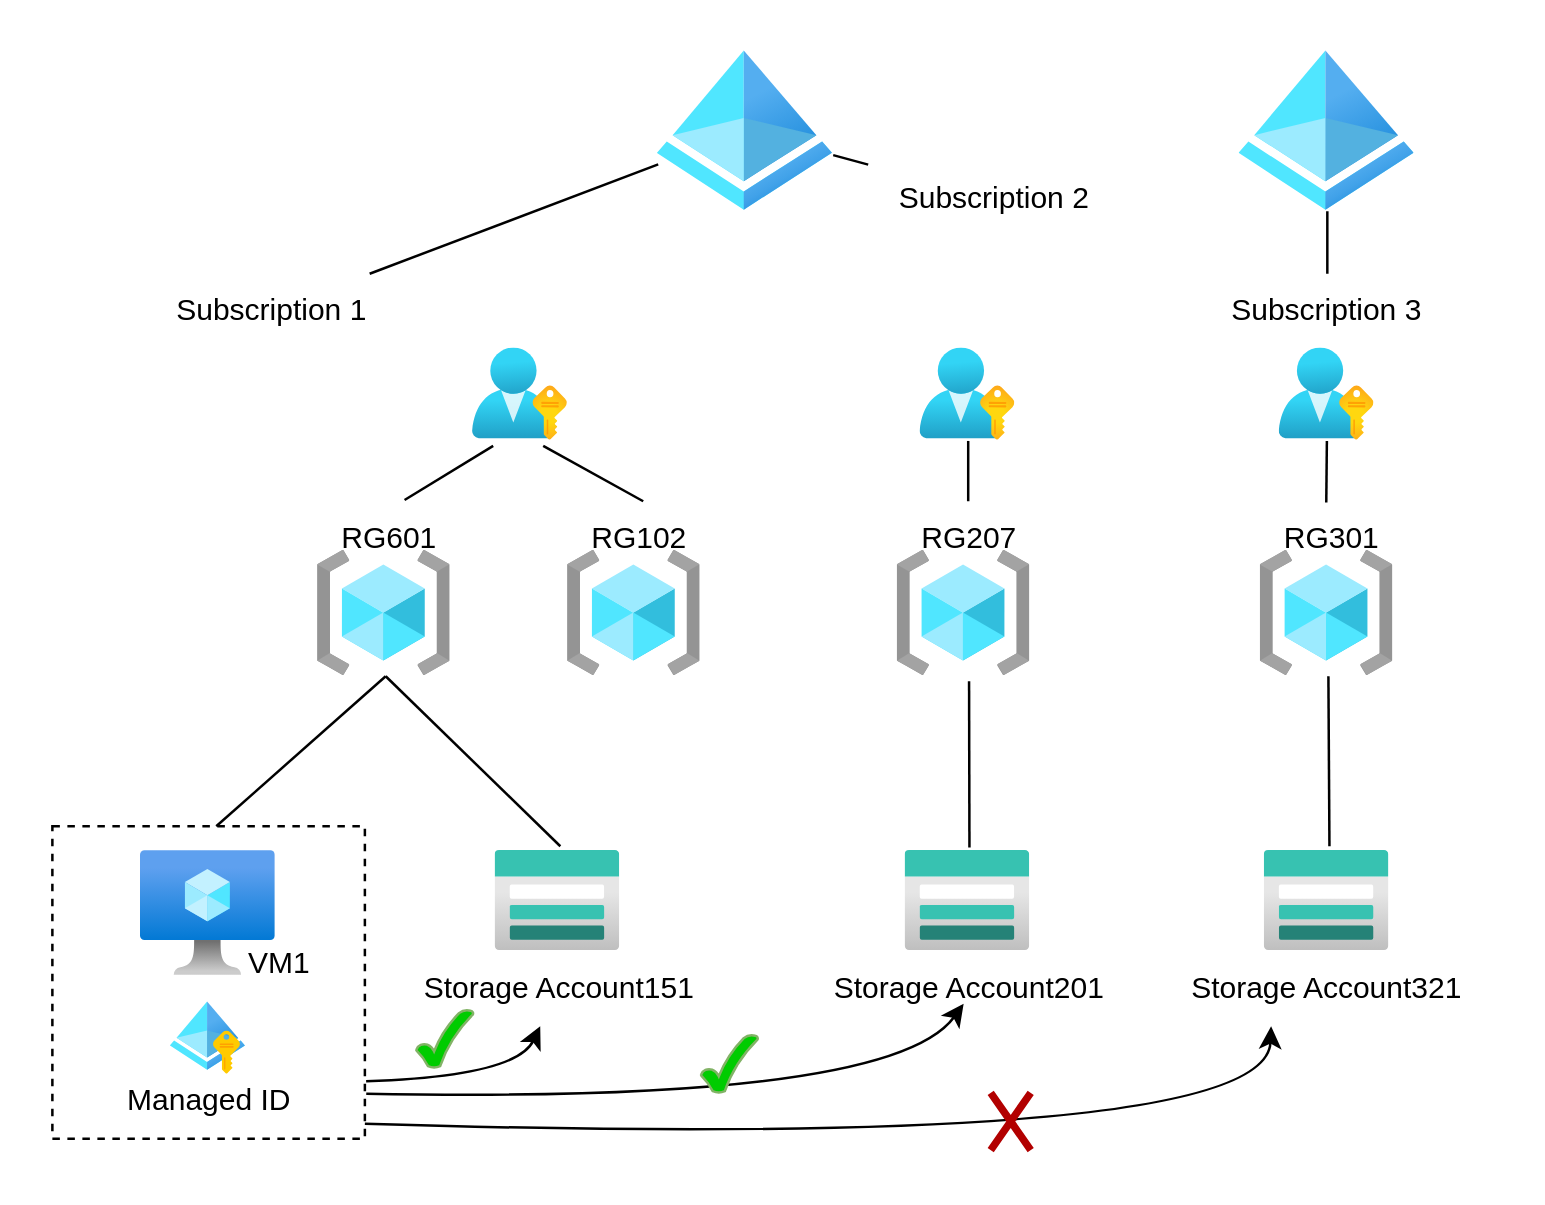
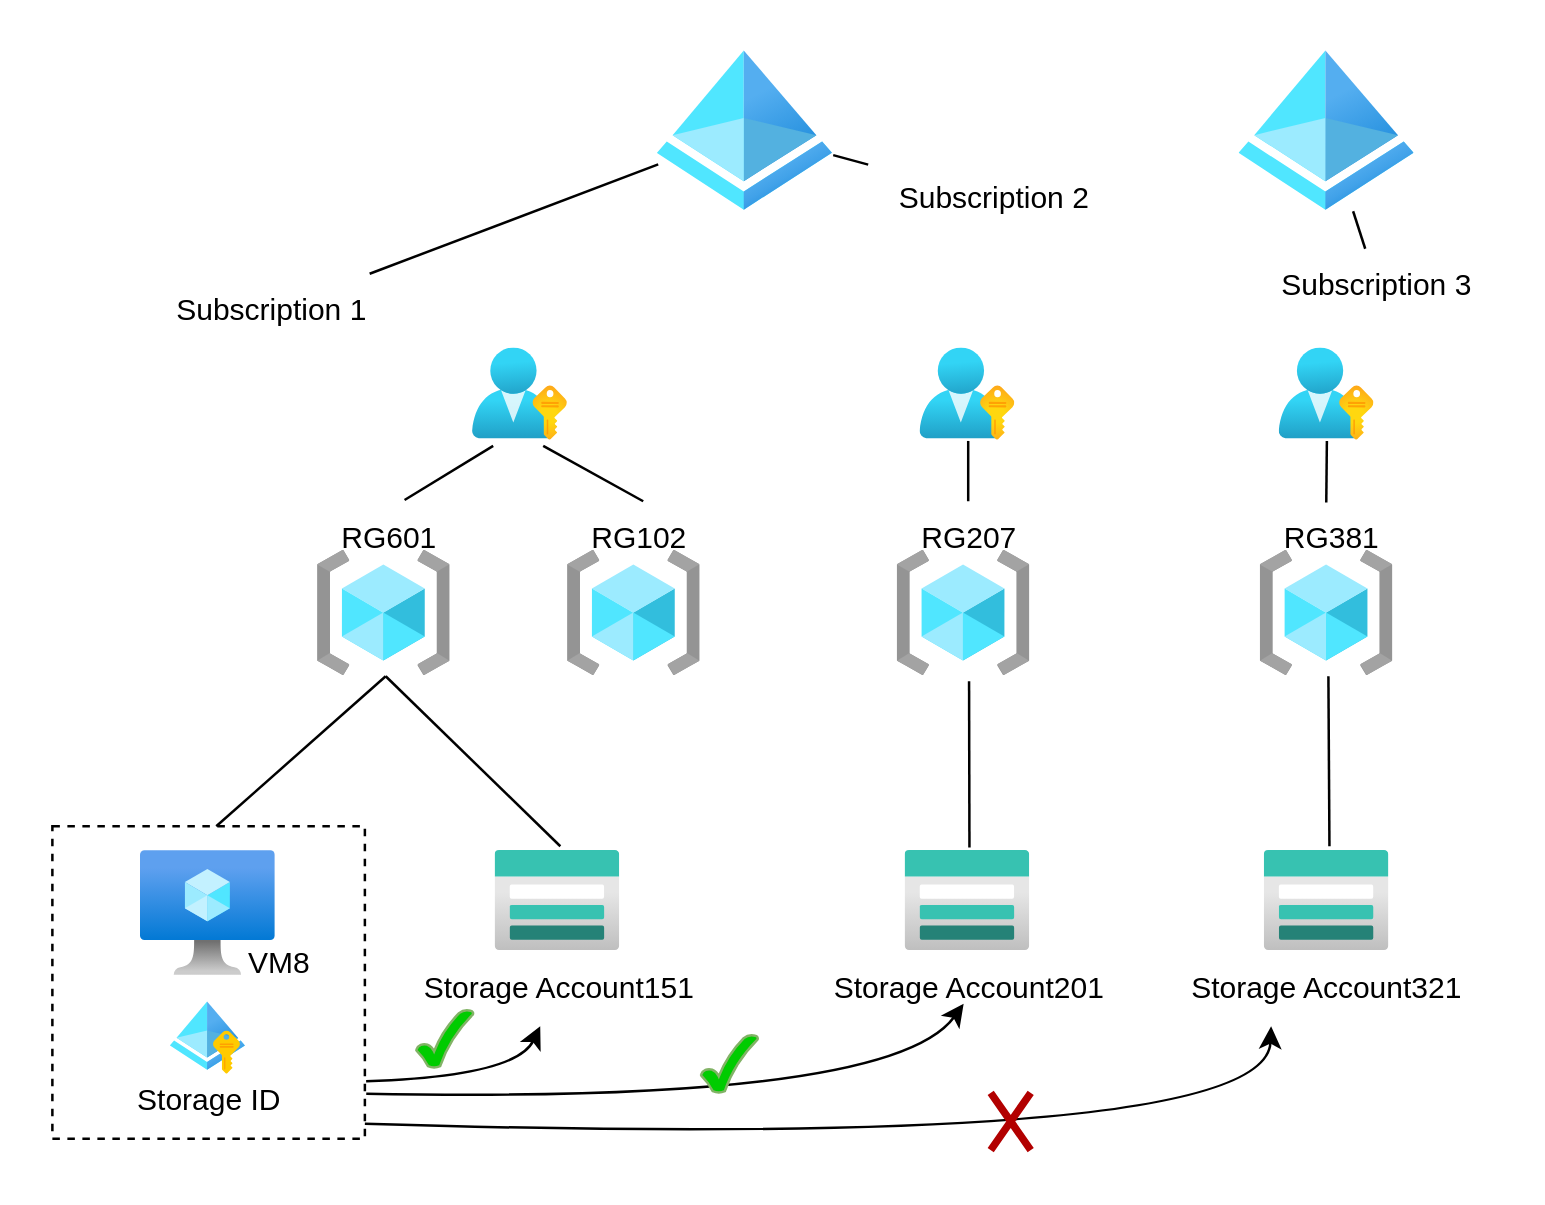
node "Subscription 3": moved (1327, 311) -> (1377, 286)
node "RG301": label "RG301" -> "RG381"
node "VM1": label "VM1" -> "VM8"
node "Managed ID": label "Managed ID" -> "Storage ID"
